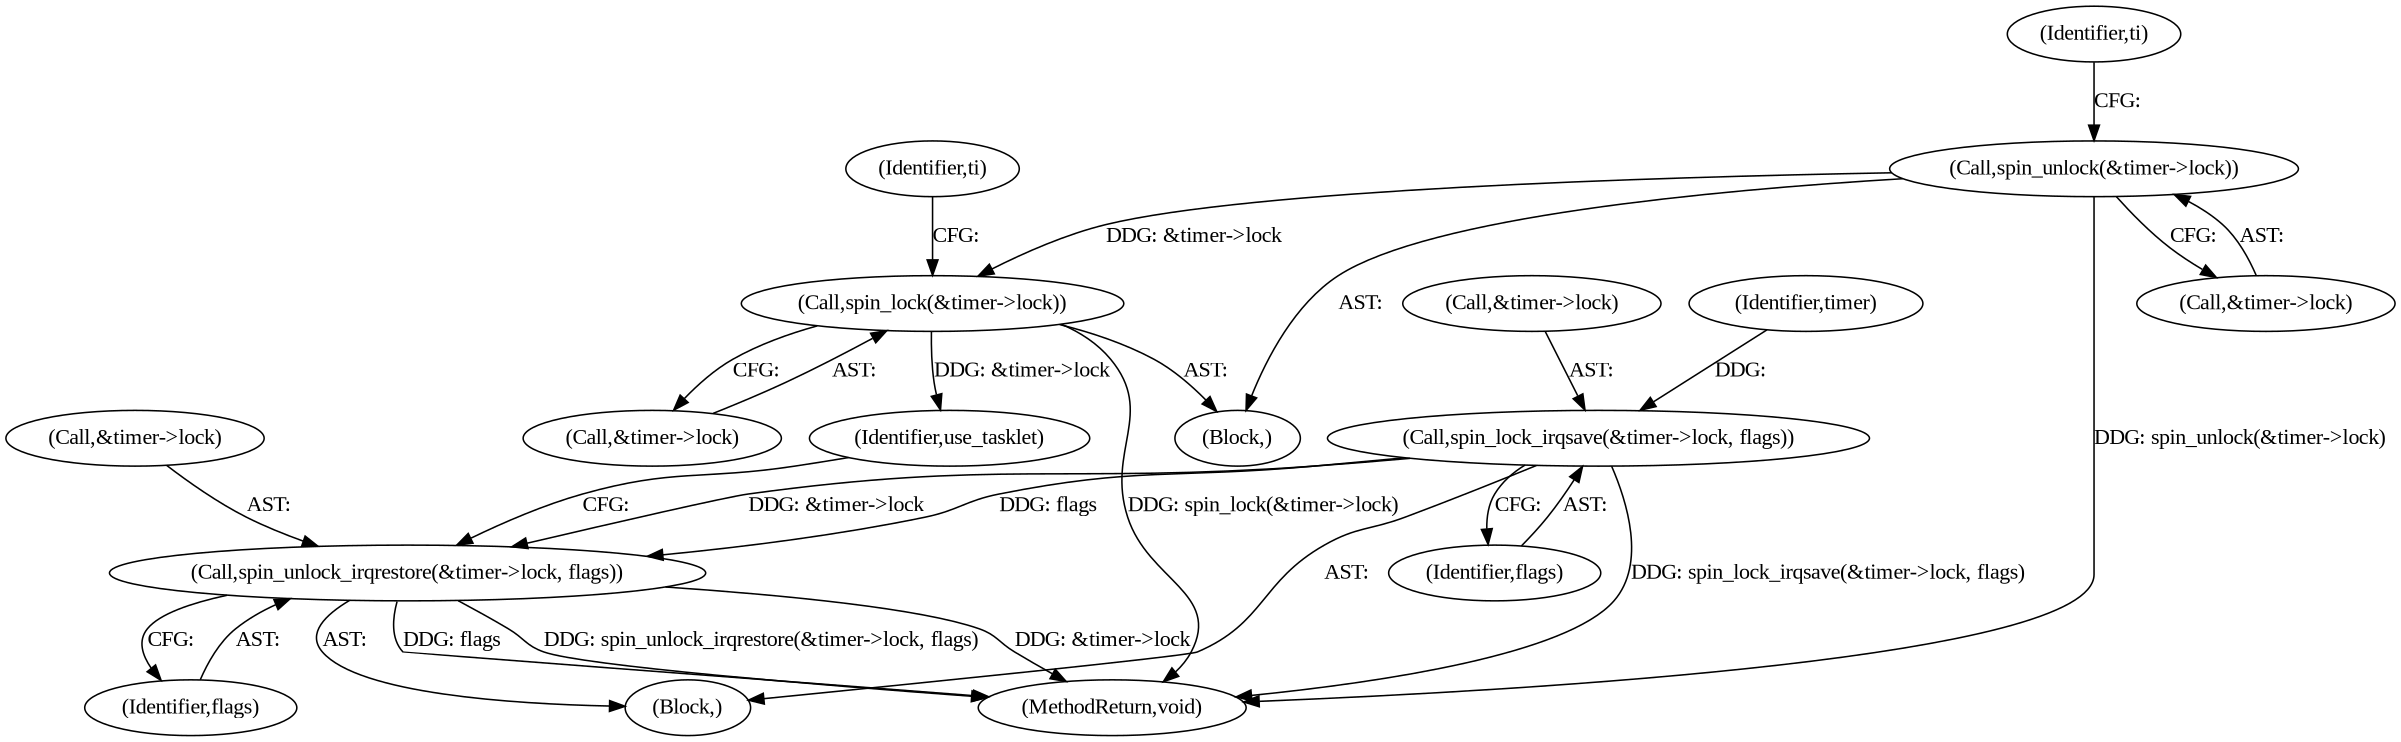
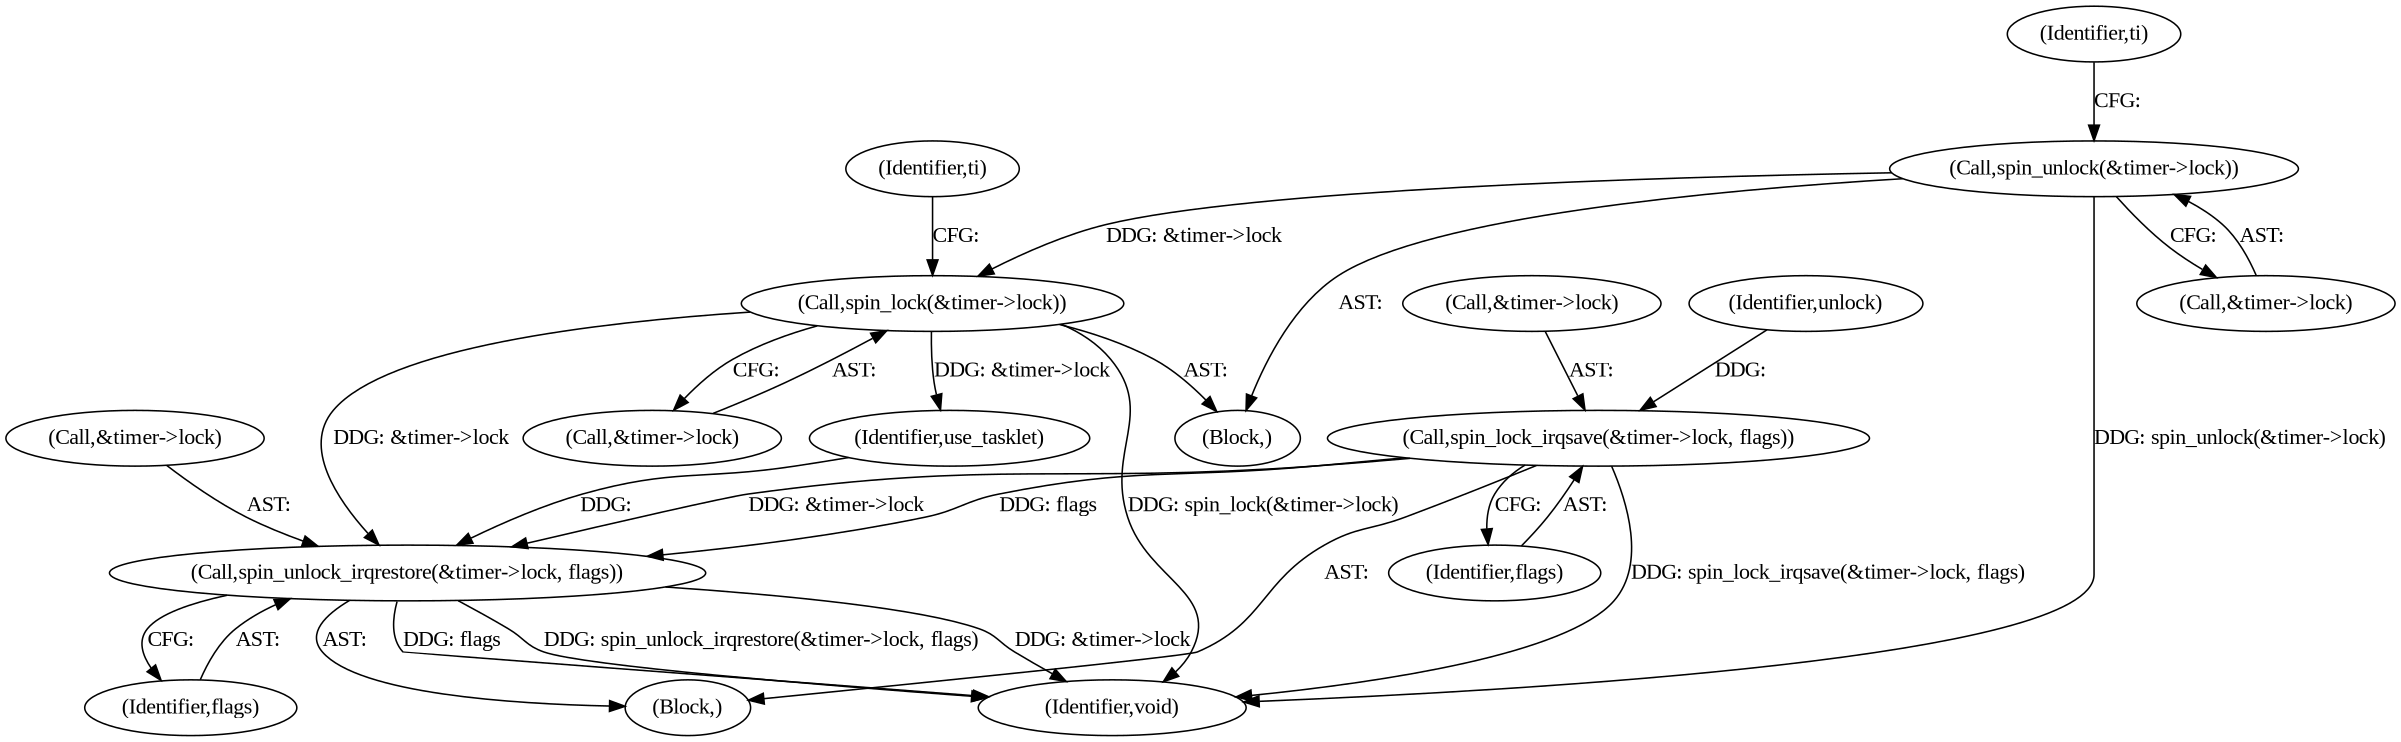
node "(Identifier,timer)": label "(Identifier,timer)" -> "(Identifier,unlock)"
edge "(Call,spin_lock(&timer->lock))" -> "(Call,spin_unlock_irqrestore(&timer->lock, flags))": added, label "DDG: &timer->lock"
edge "(Identifier,use_tasklet)" -> "(Call,spin_unlock_irqrestore(&timer->lock, flags))": label "CFG: " -> "DDG: "
node "(MethodReturn,void)": label "(MethodReturn,void)" -> "(Identifier,void)"
